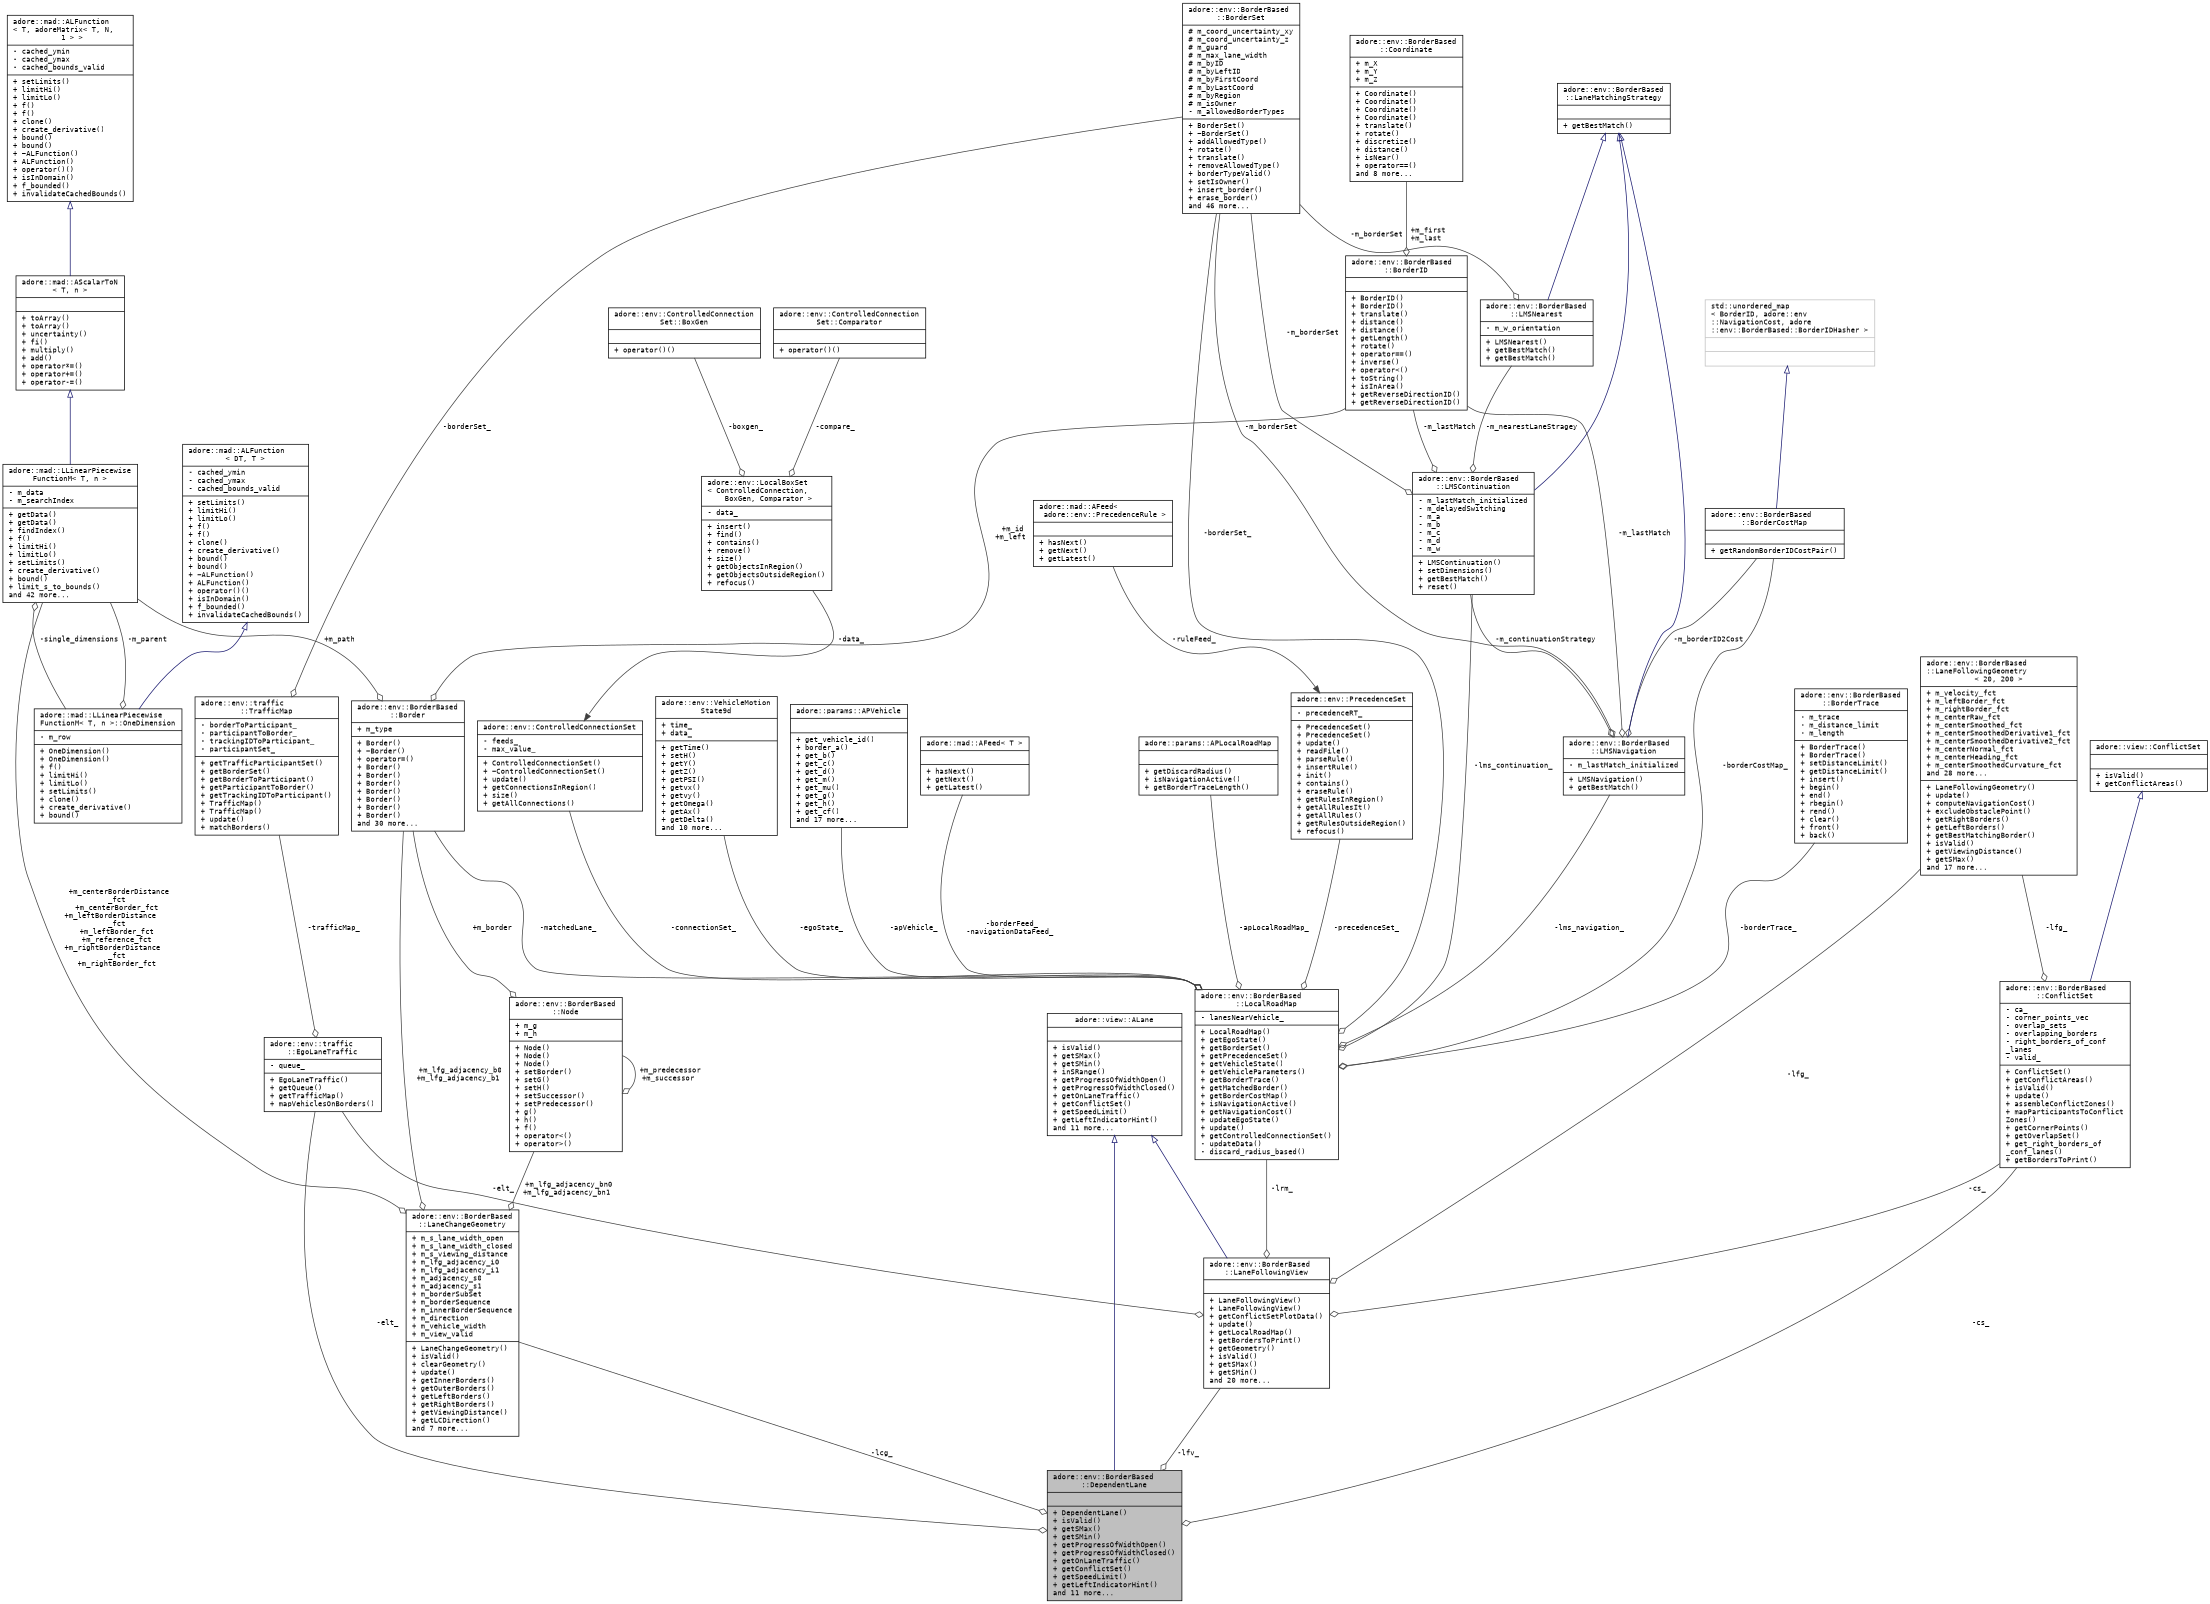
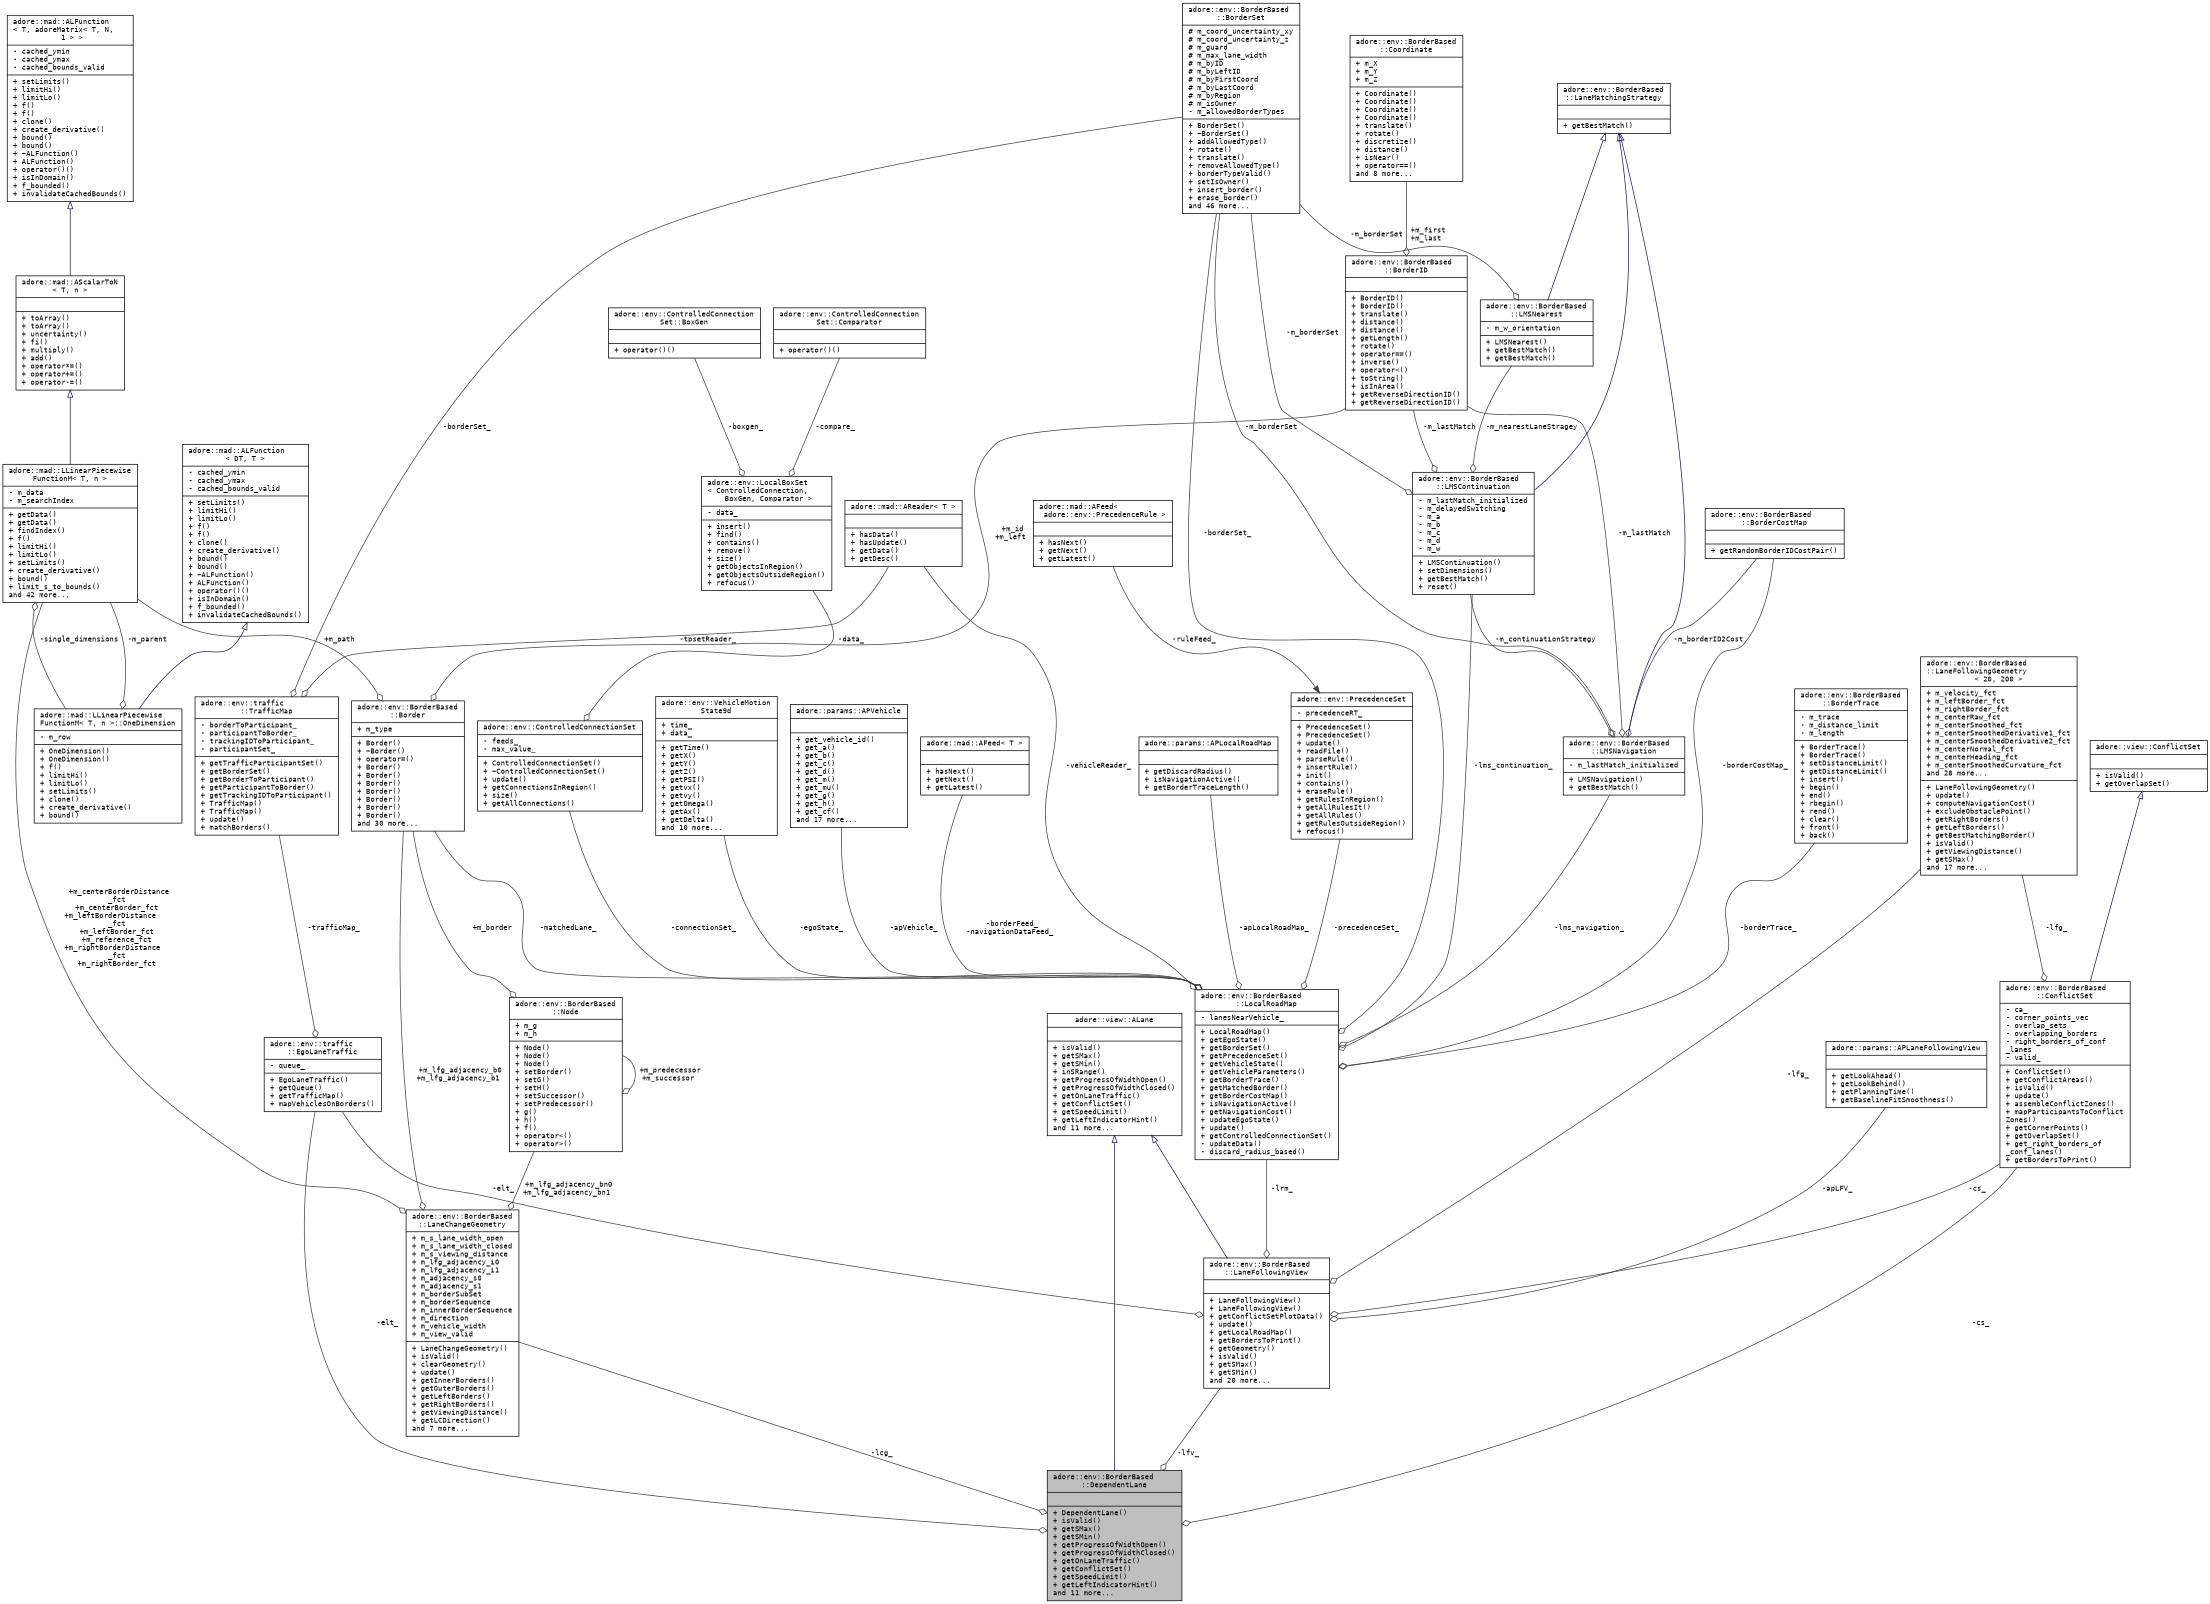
node "std::unordered_map": removed
node "adore::mad::AReader< T >": added
edge "adore::env::LocalBoxSet" -> "adore::env::ControlledConnectionSet": arrowhead normal -> odiamond
node "adore::params::APVehicle": text "+ border_a()" -> "+ get_a()"
node "adore::env::VehicleMotion": text "+ setH()" -> "+ getX()"
node "adore::view::ConflictSet": text "+ getConflictAreas()" -> "+ getOverlapSet()"
node "adore::params::APLaneFollowingView": added
